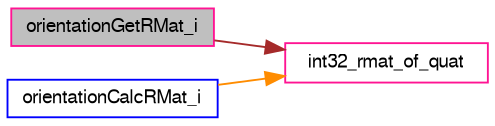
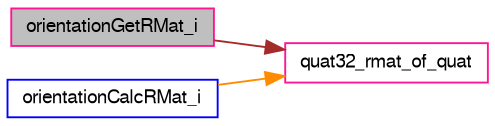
node "int32_rmat_of_quat": label "int32_rmat_of_quat" -> "quat32_rmat_of_quat"
